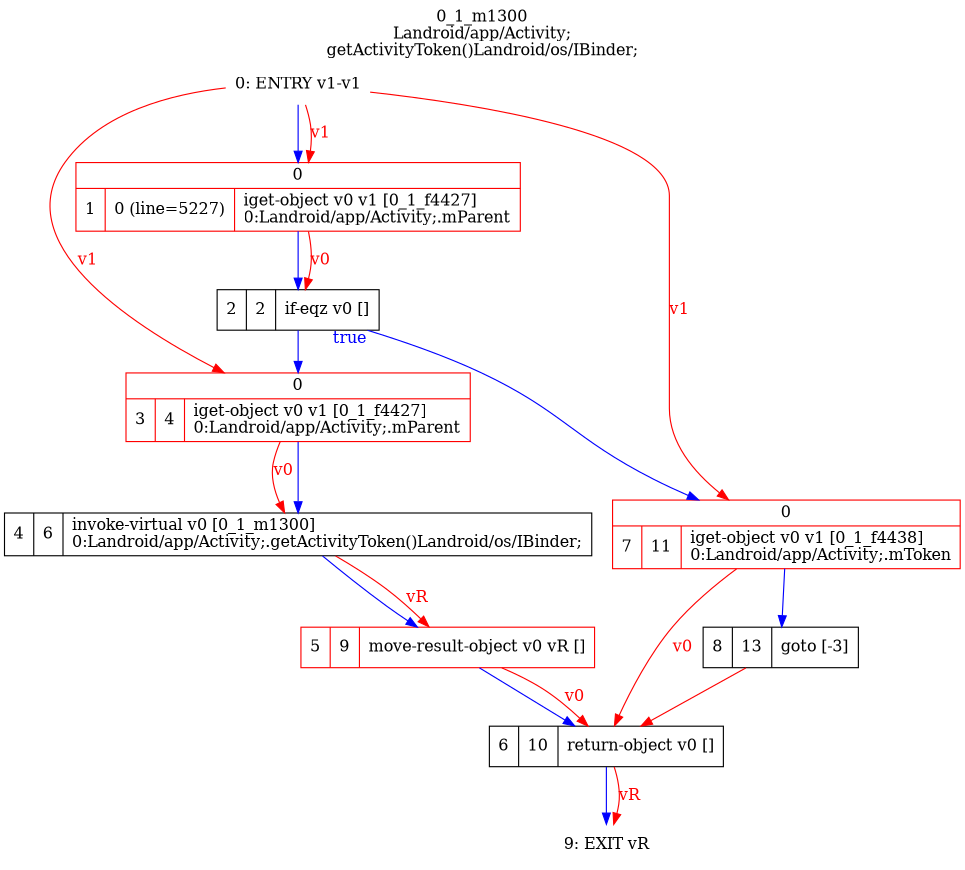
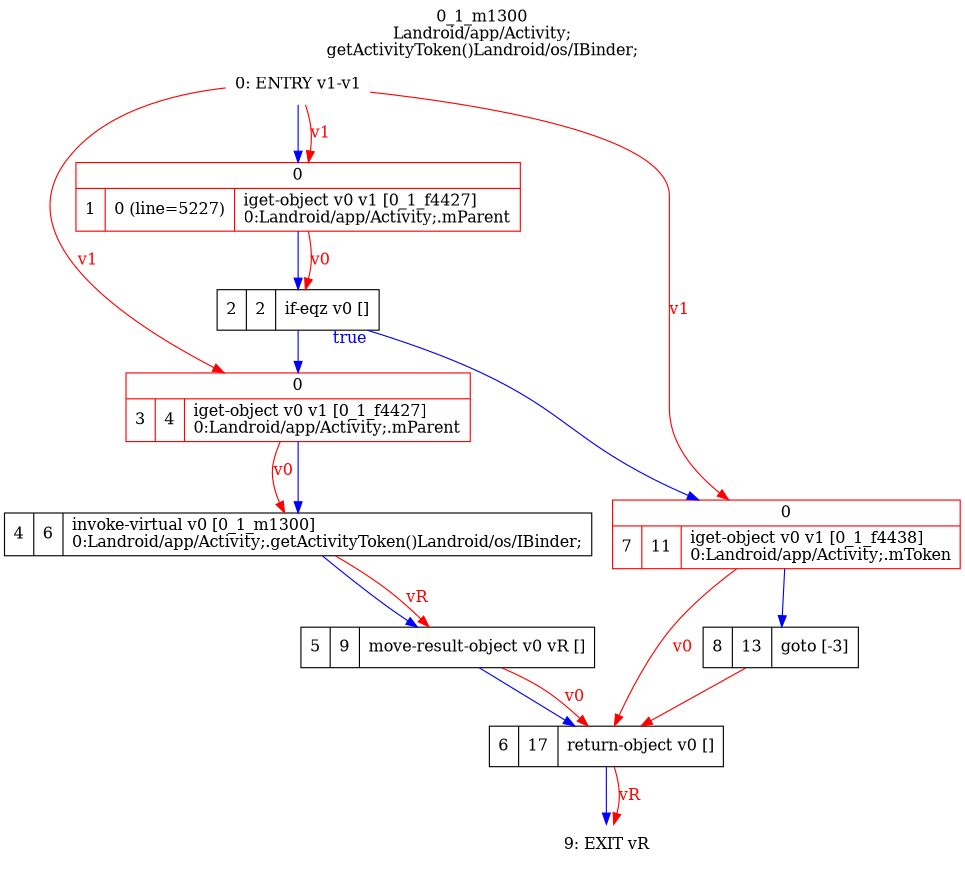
node "5": color red -> black
node "6": text "10" -> "17"
